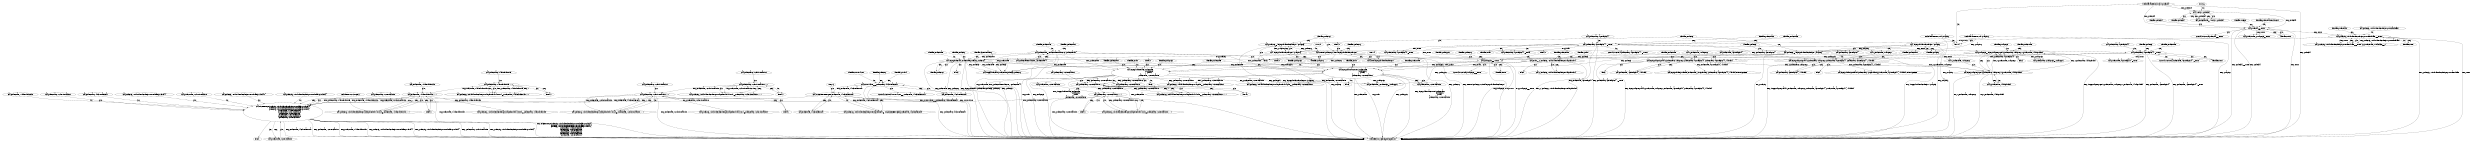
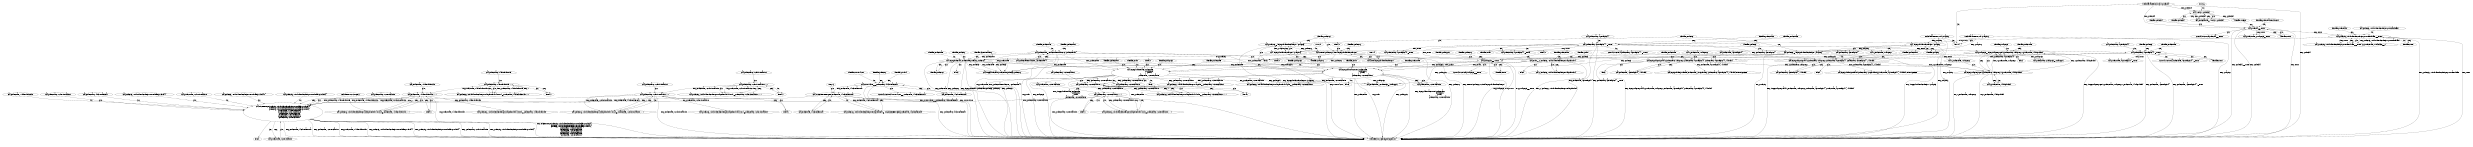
edge "(Call,(iv_obj_t *)ps_dechdl)" -> "(Call,ps_dechdl == NULL)": now "(Call,(iv_obj_t *)ps_dechdl)" -> "(Identifier,IV_FAIL)"
edge "(MethodParameterIn,void *pv_api_ip)" -> "(Call,(impeg2d_video_decode_ip_t *)pv_api_ip)": added, label "DDG: pv_api_ip"
edge "(Call,ps_dec_state->aps_ref_pics[1] != NULL)" -> "(Call,ps_dec_state->aps_ref_pics[1] = NULL)": label "DDG: ps_dst" -> "DDG: NULL"
edge "(Call,(impeg2d_video_decode_op_t *)pv_api_op)" -> "(MethodReturn,IV_API_CALL_STATUS_T)": label "DDG: pv_api_op" -> "DDG: IV_YUV_420P"
